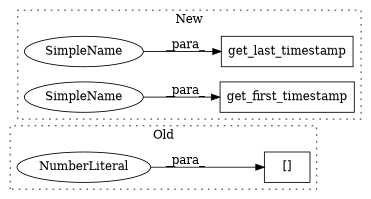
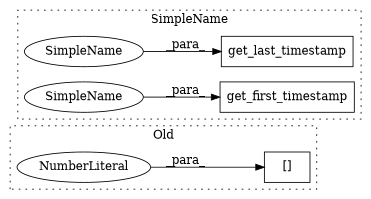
cluster "New": label "New" -> "SimpleName"
